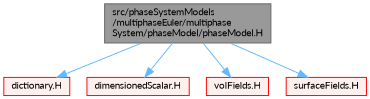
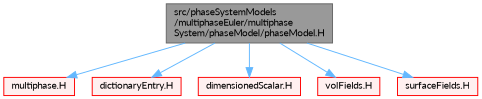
node "dictionary.H": label "dictionary.H" -> "multiphase.H"
node "dictionaryEntry.H": added
